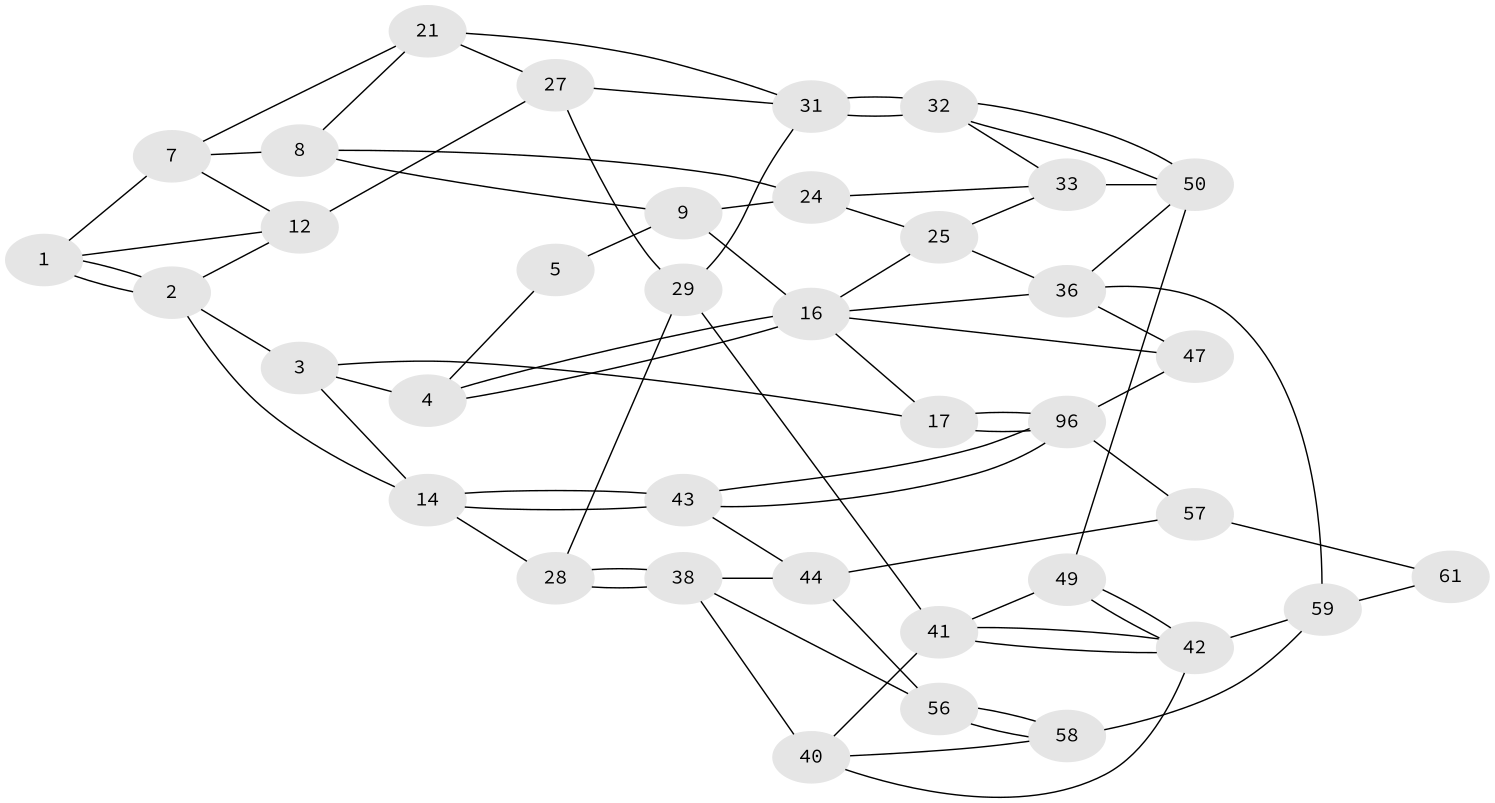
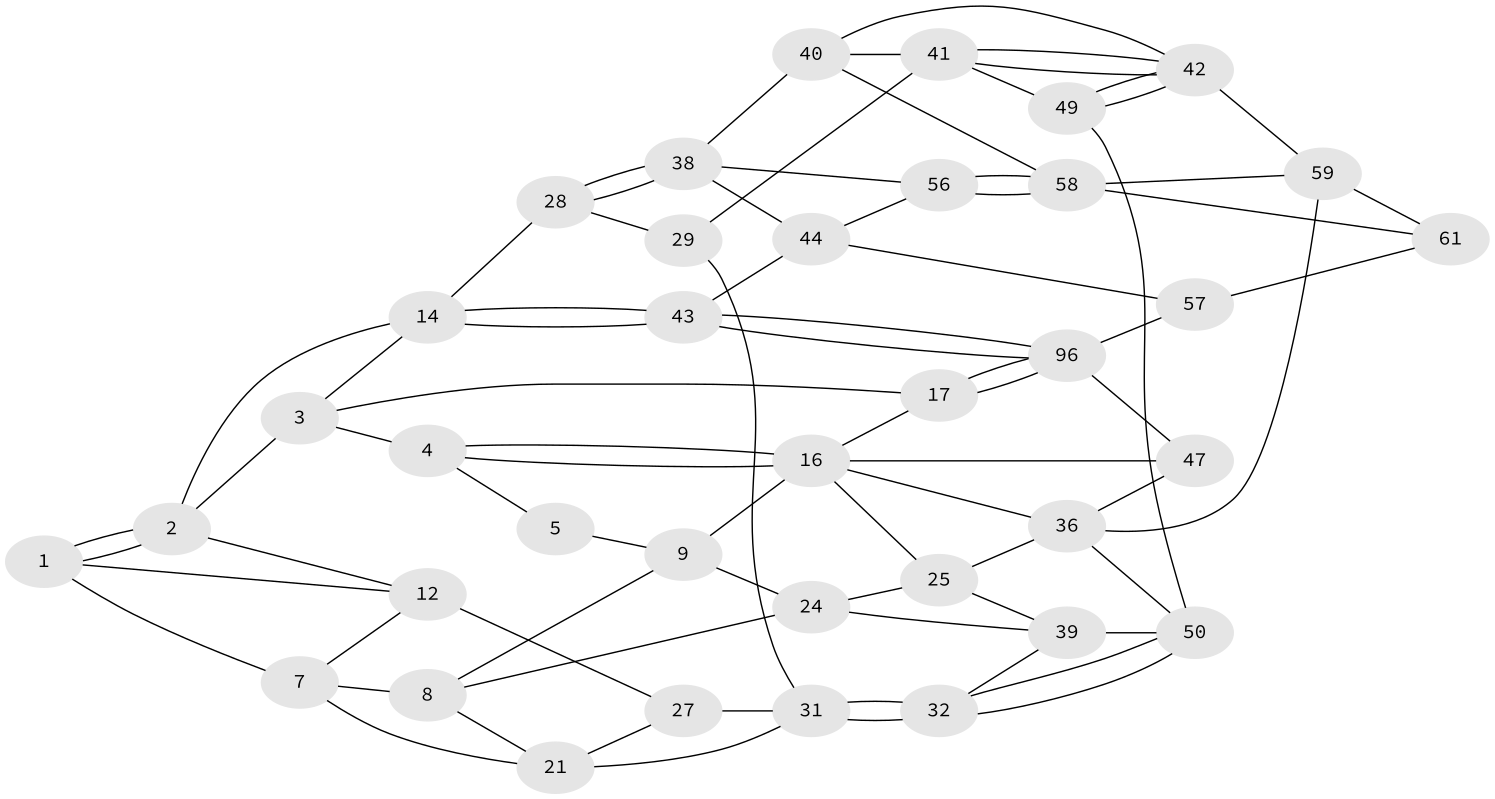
node "33": label "33" -> "39"
edge "27" -- "29": removed
edge "58" -- "61": added
